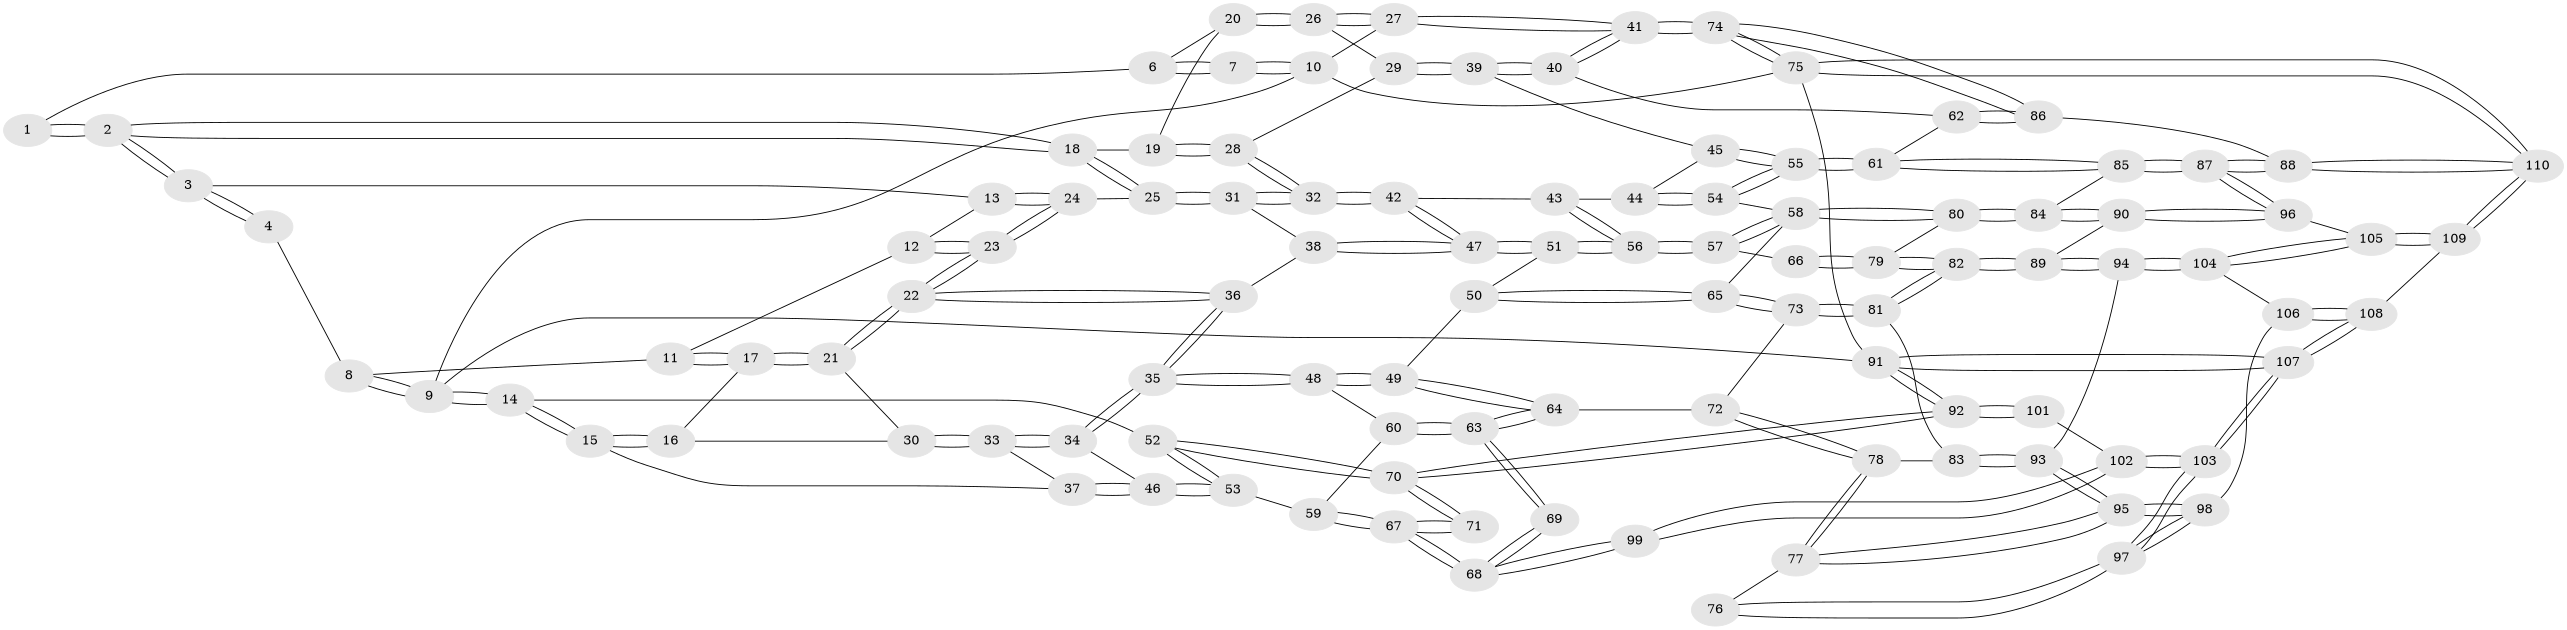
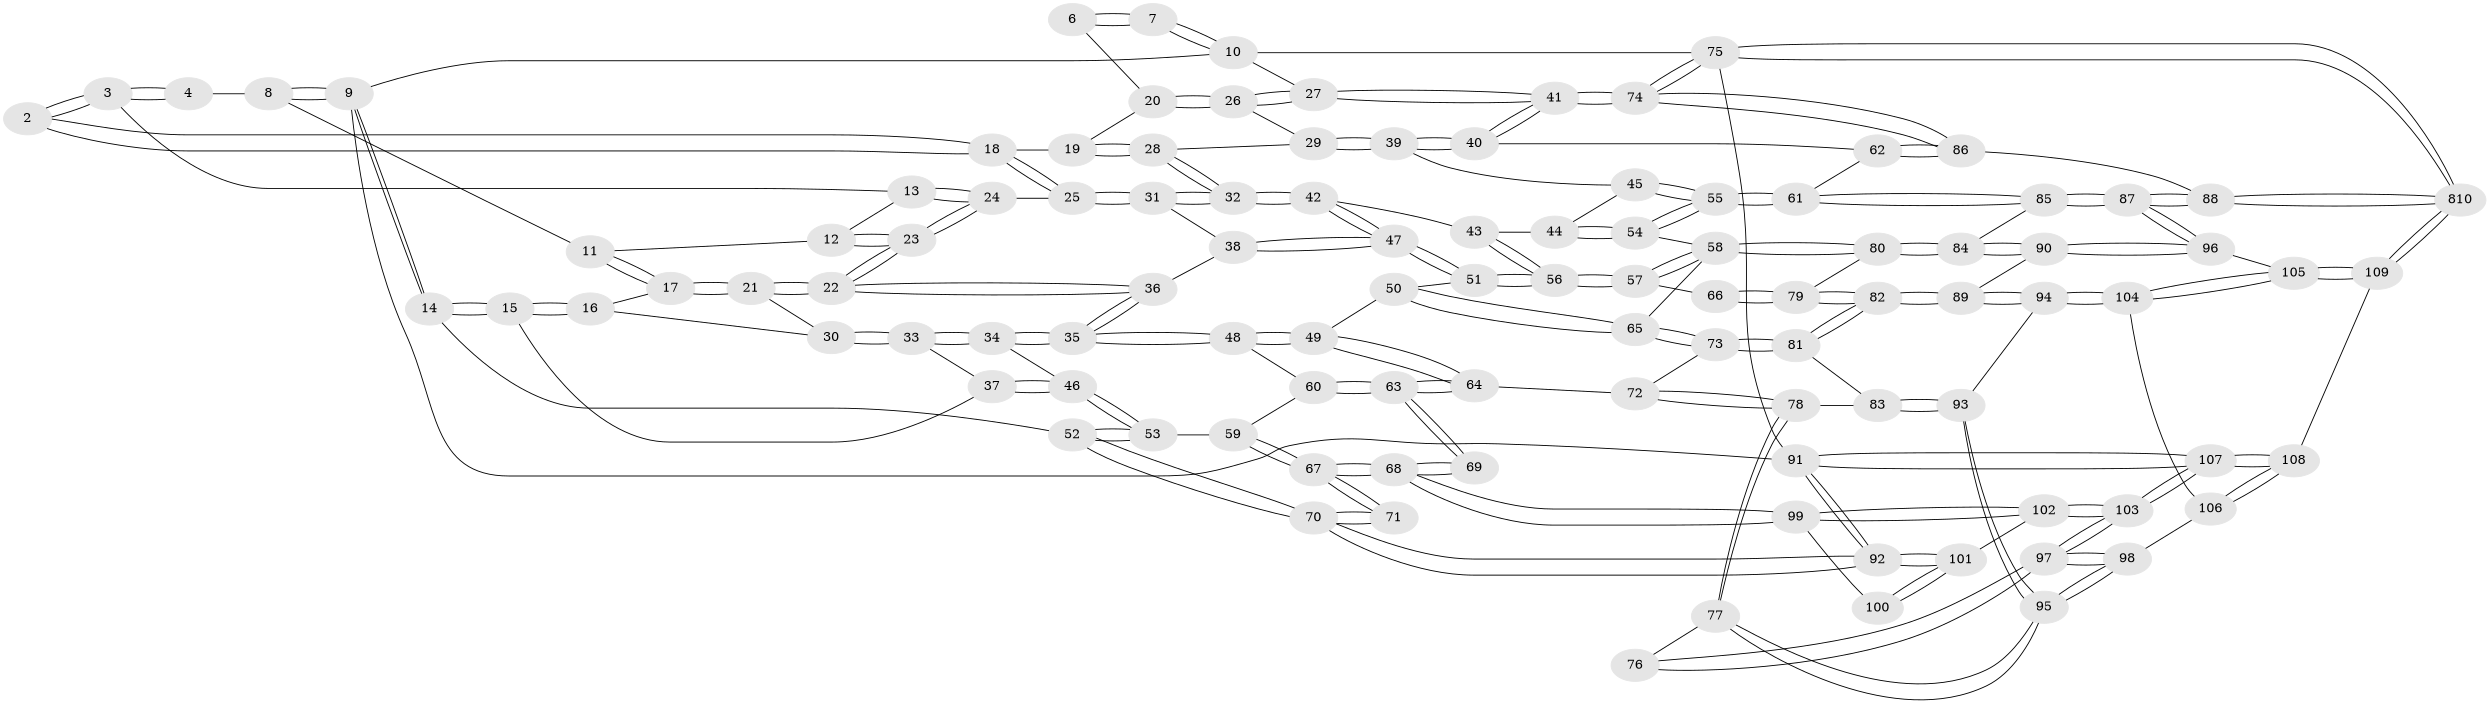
node "1": removed
node "110": label "110" -> "810"
node "100": added
